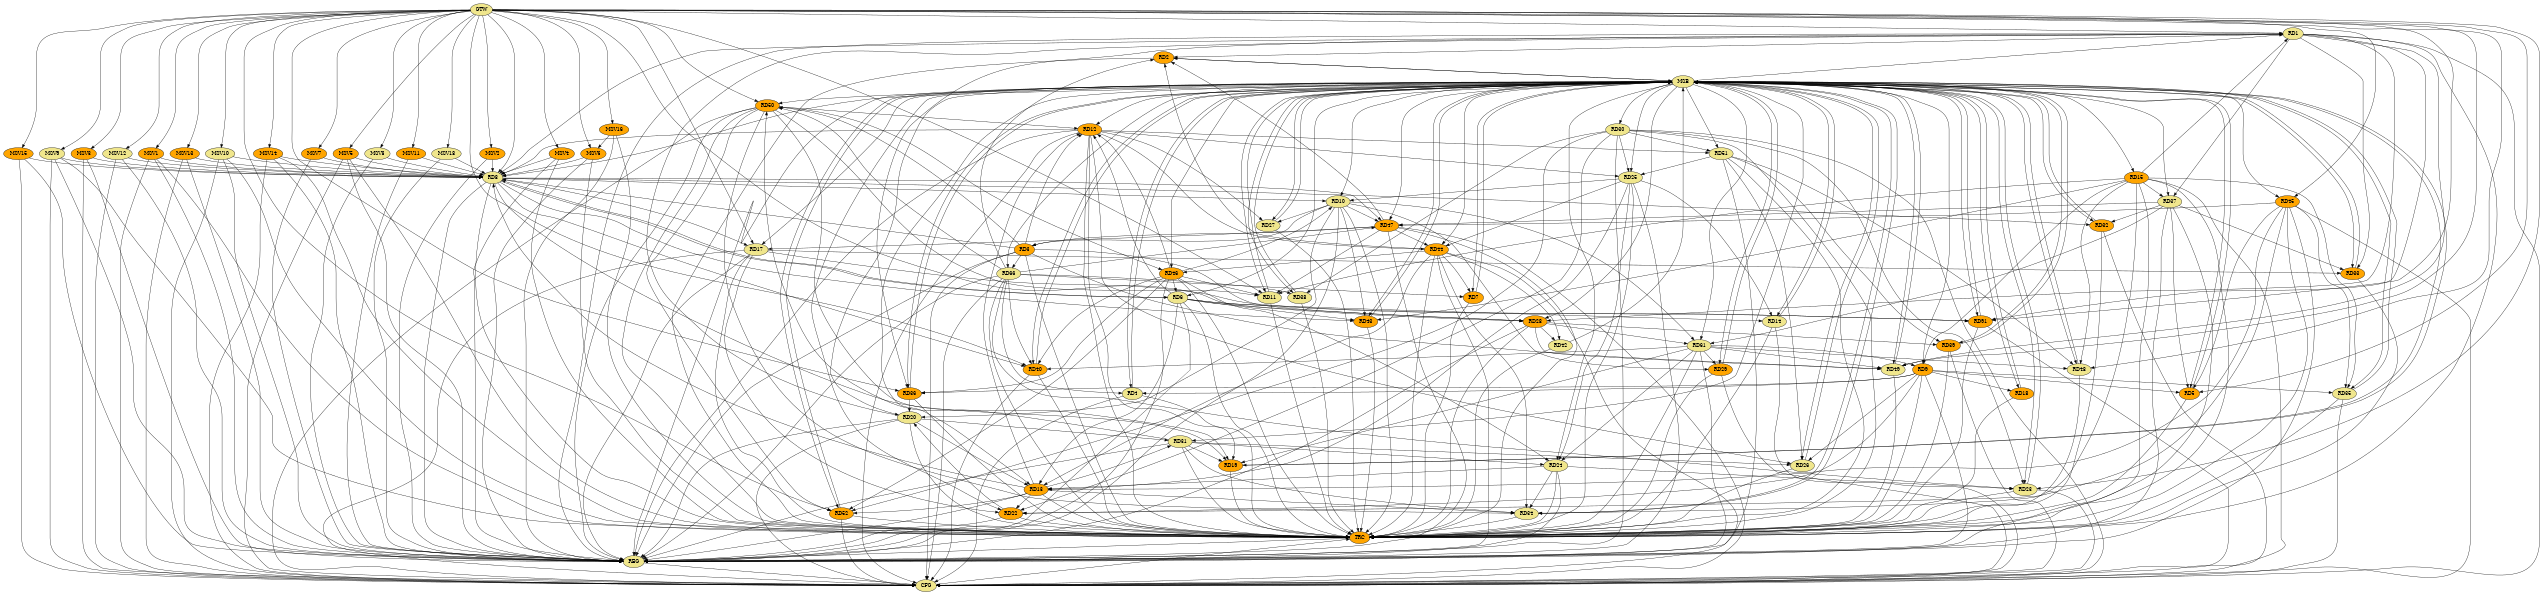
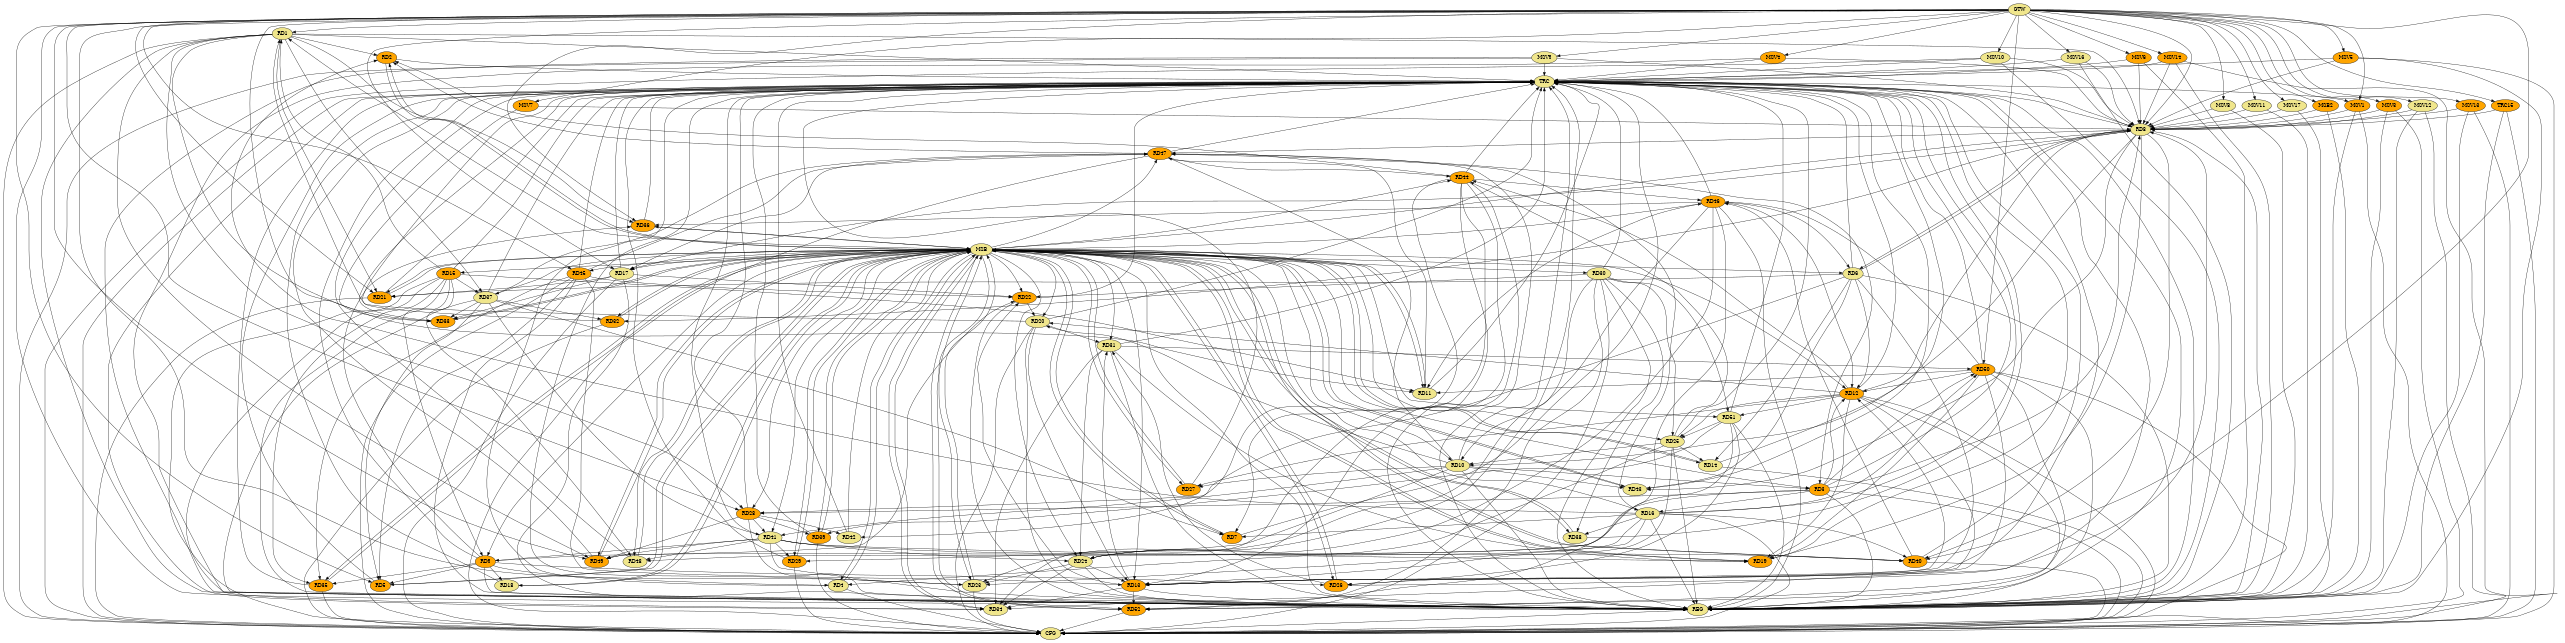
edge "GTW" -> "RD48": removed
edge "MSB" -> "RD50": now "MSB" -> "RD3"
node "MSV16": fillcolor orange -> khaki
edge "MSV16" -> "MSV6": now "MSV16" -> "RD8"
node "MSV15": label "MSV15" -> "TRC15"
node "MSV11": fillcolor orange -> khaki
node "MSV18": label "MSV18" -> "MSV17"
node "MSV2": label "MSV2" -> "MSB2"
node "RD27": fillcolor khaki -> orange
edge "RD15" -> "RD43": removed
node "RD66": label "RD66" -> "RD16"
edge "RD46" -> "RD40": reversed
node "RD43": fillcolor orange -> khaki
node "RD91": label "RD91" -> "RD21"
node "RD61": label "RD61" -> "RD41"
node "RD49": fillcolor khaki -> orange
node "RD18": fillcolor orange -> khaki
node "RD35": fillcolor khaki -> orange
edge "RD36" -> "RD20": now "RD12" -> "RD20"
edge "RD37" -> "RD7": added
edge "RD31" -> "RD26": reversed
node "RD26": fillcolor khaki -> orange
edge "MSV7" -> "REG": now "MSV7" -> "RD33"
edge "MSV1" -> "TRC": reversed
node "TRC": fillcolor orange -> khaki
edge "RD44" -> "CFG": removed
